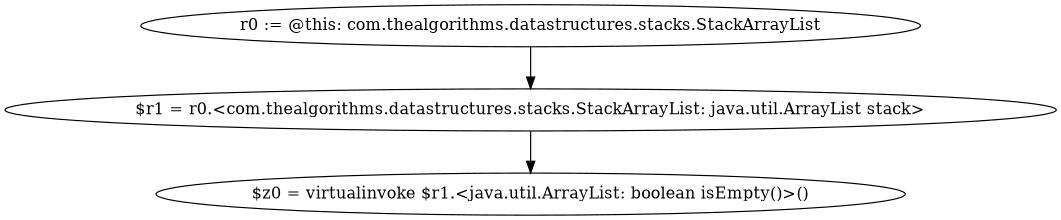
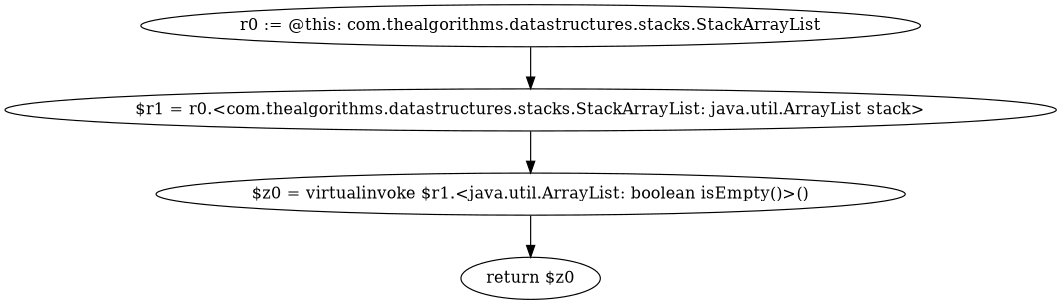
node "return $z0": added
